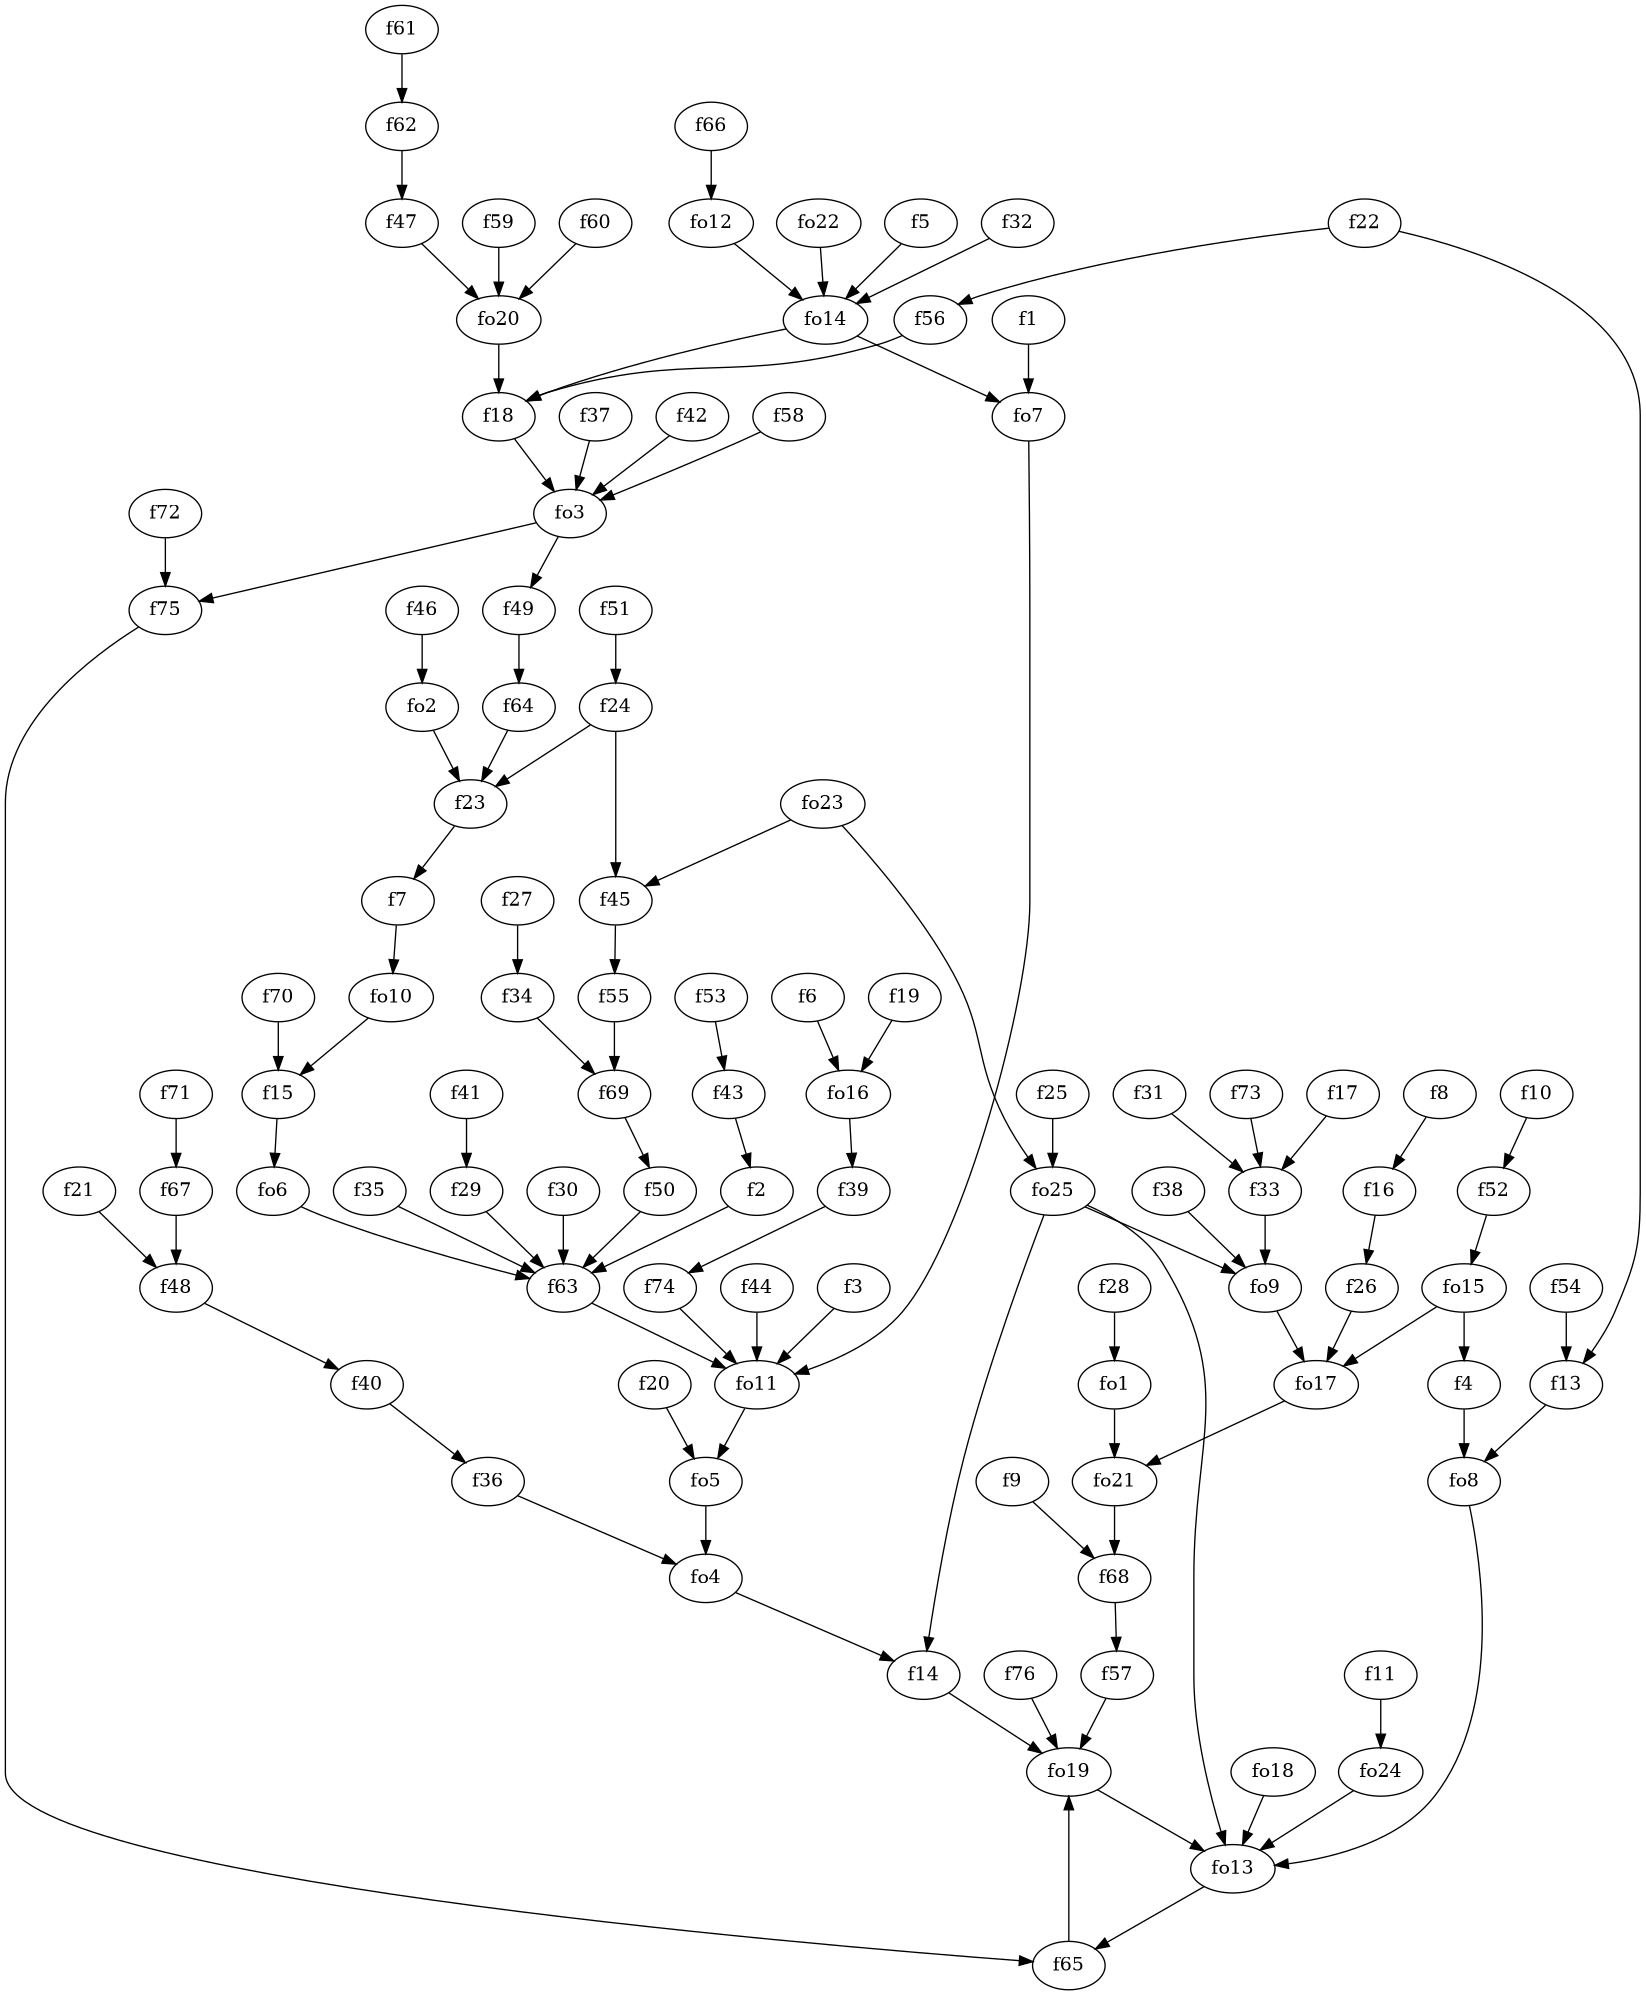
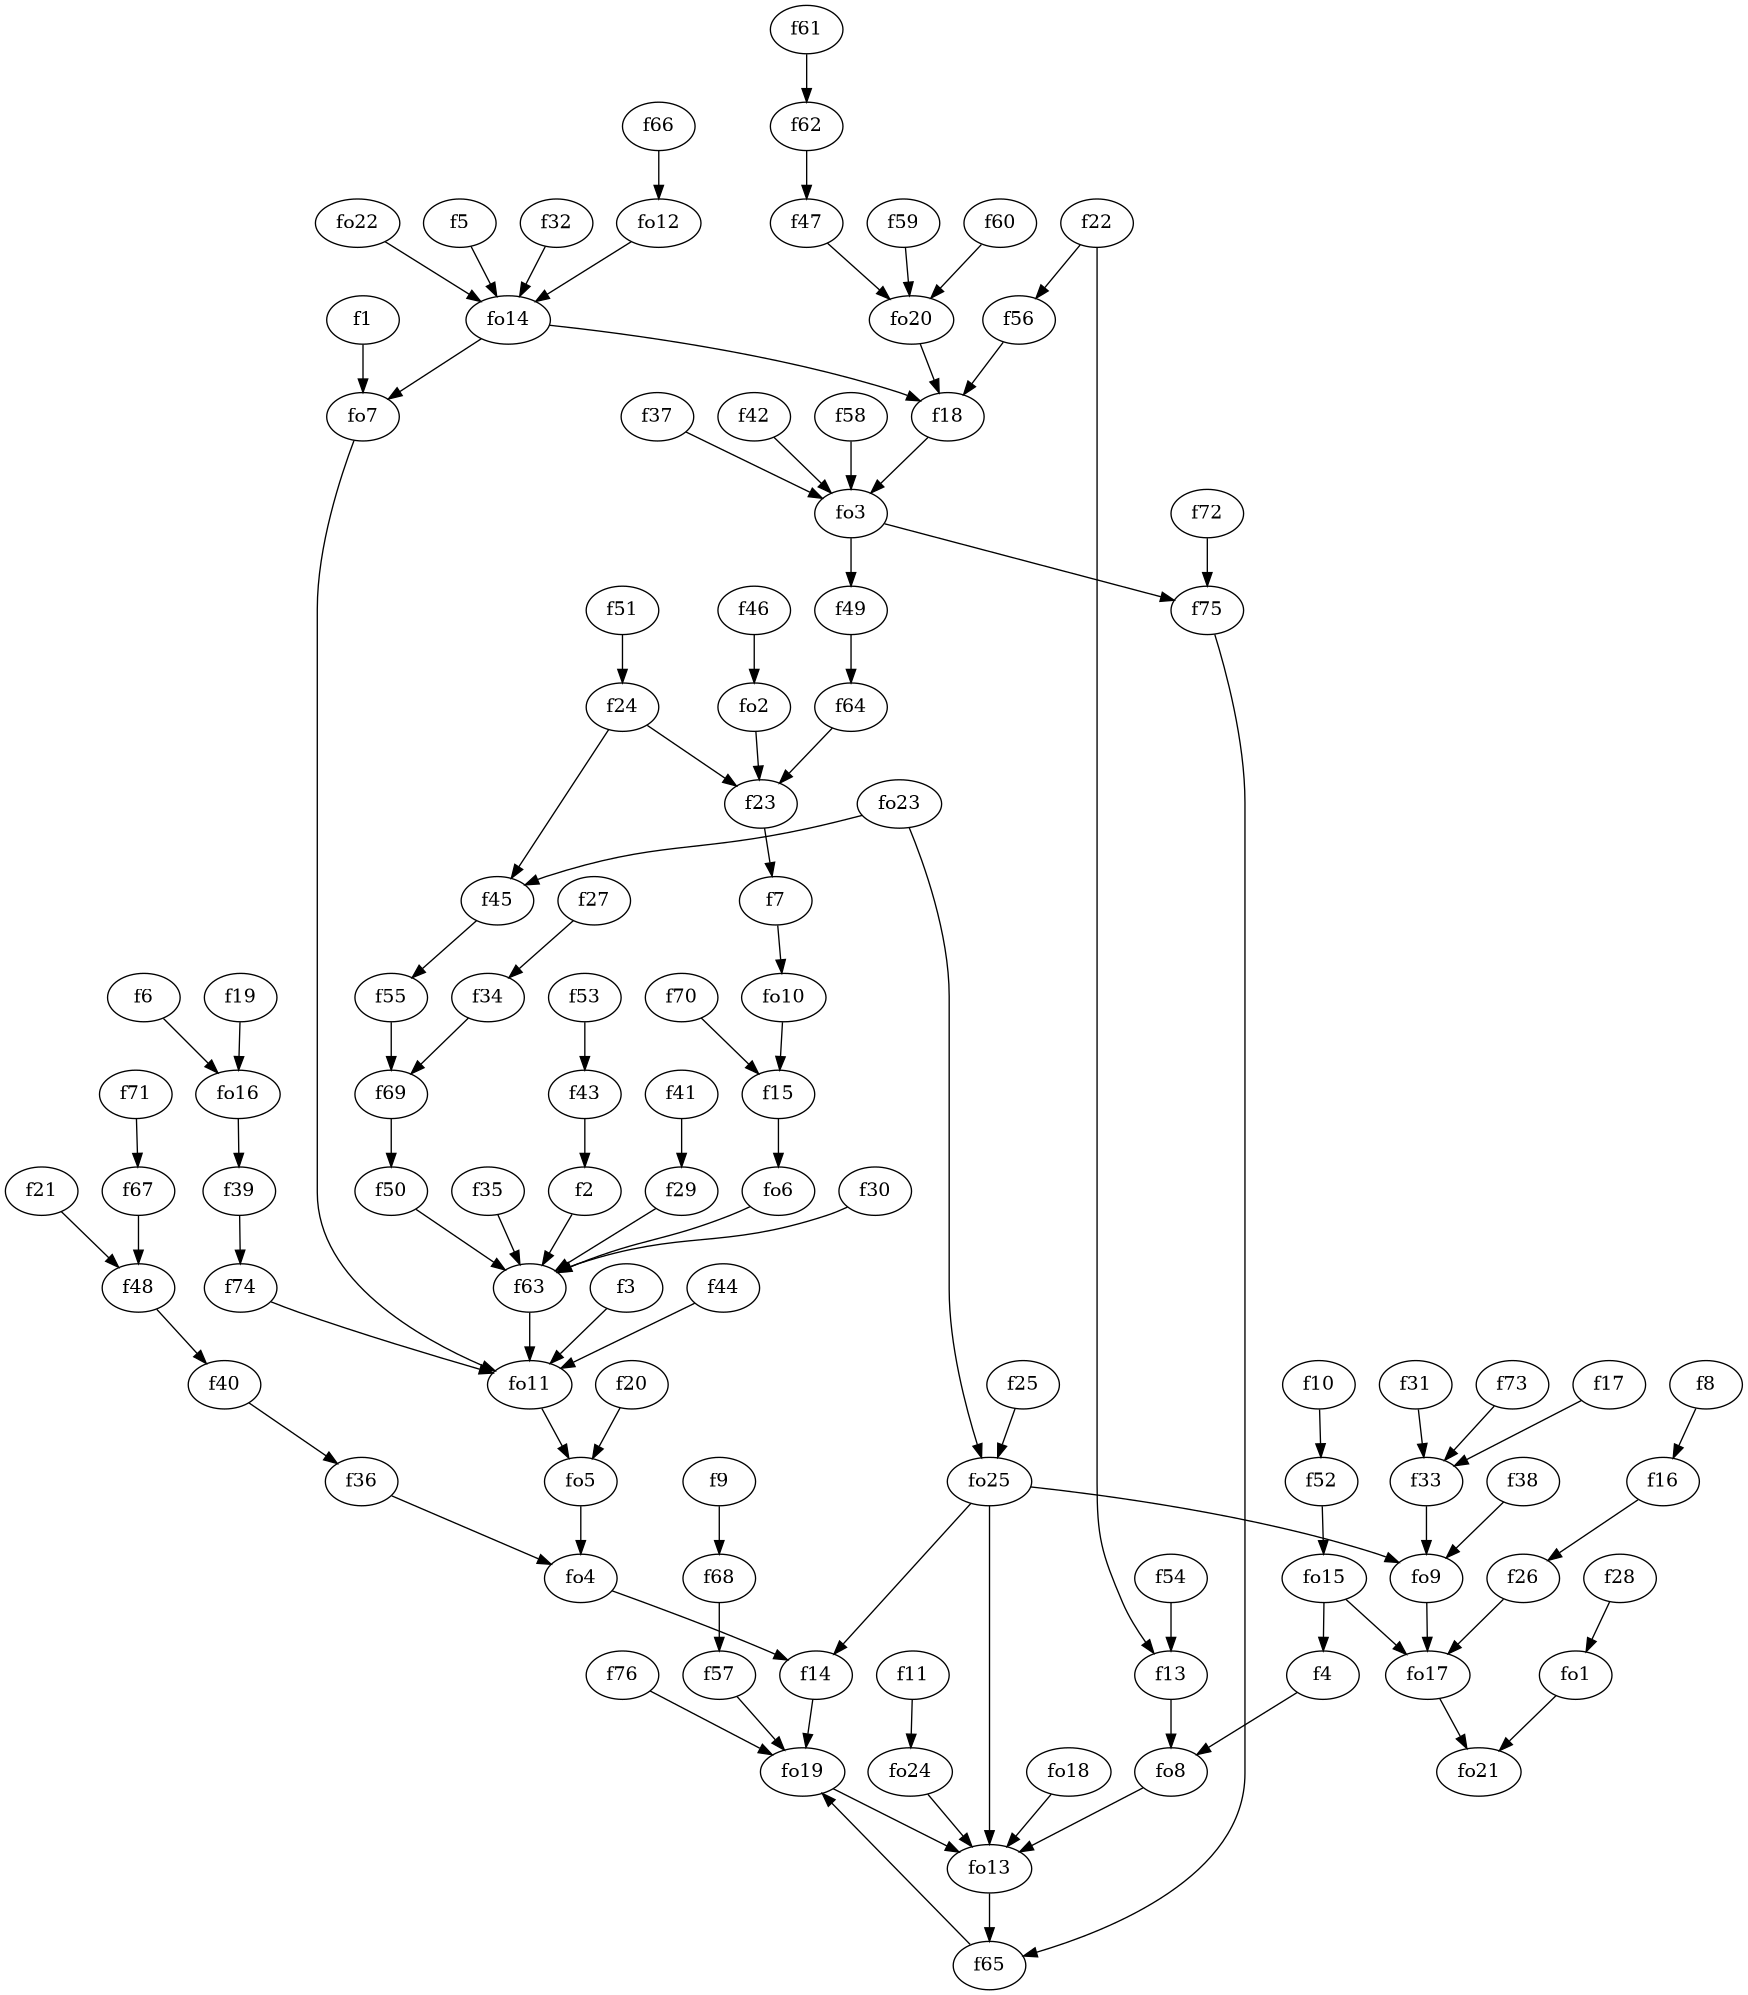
edge "fo21" -> "f68": removed
